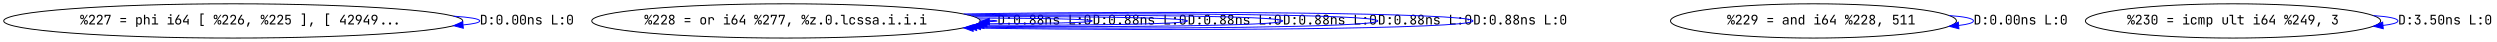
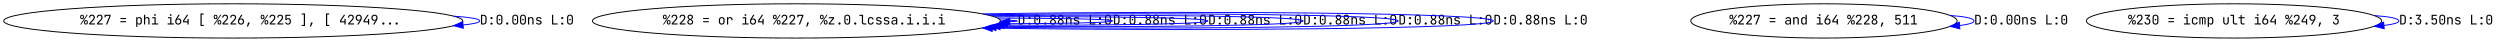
node "%228 = or i64 %277, %z.0.lcssa.i.i.i": label "%228 = or i64 %277, %z.0.lcssa.i.i.i" -> "%228 = or i64 %227, %z.0.lcssa.i.i.i"
node "%229 = and i64 %228, 511": label "%229 = and i64 %228, 511" -> "%227 = and i64 %228, 511"
